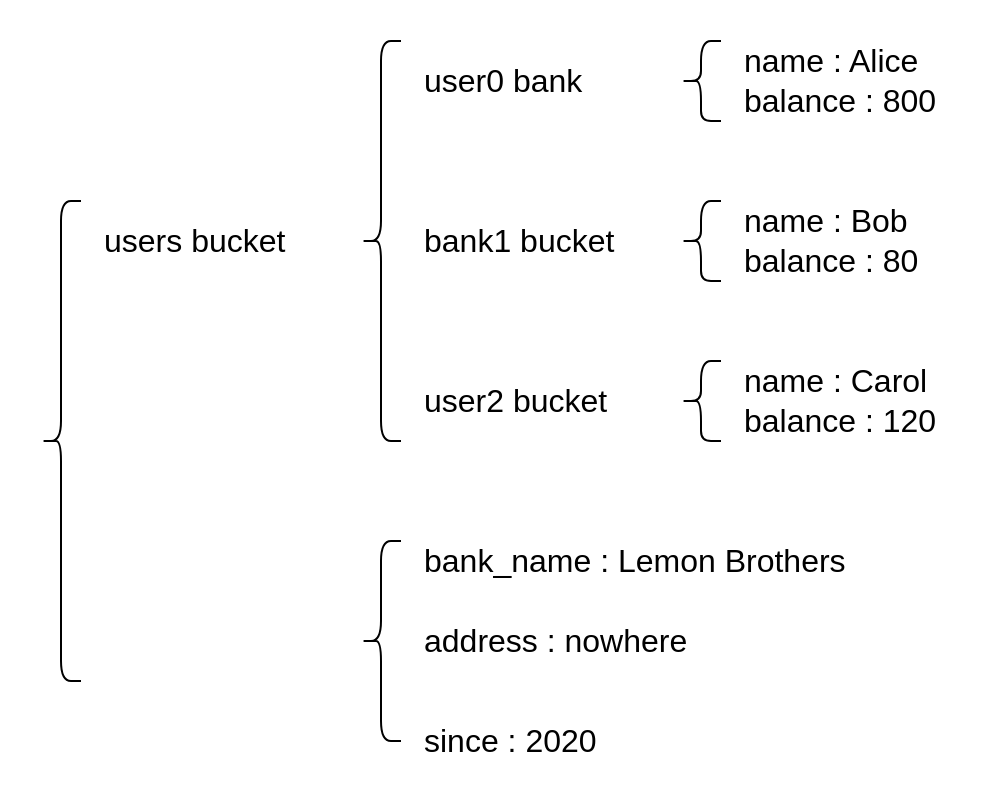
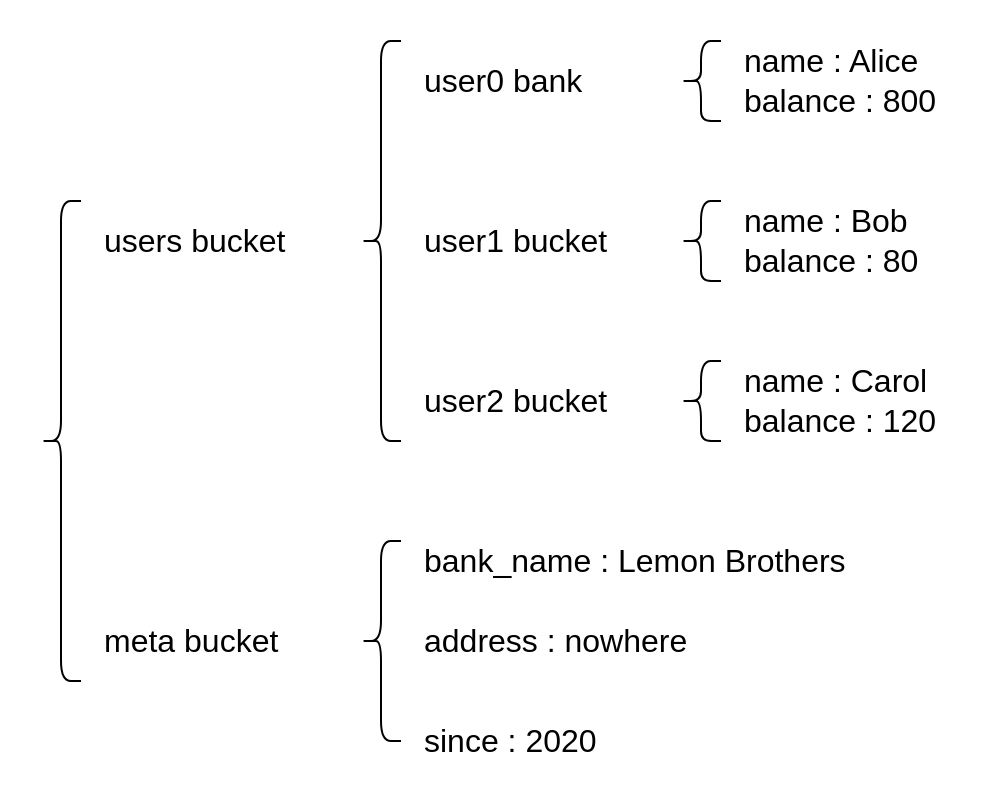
node "bank1 bucket": label "bank1 bucket" -> "user1 bucket"
node "meta bucket": added
